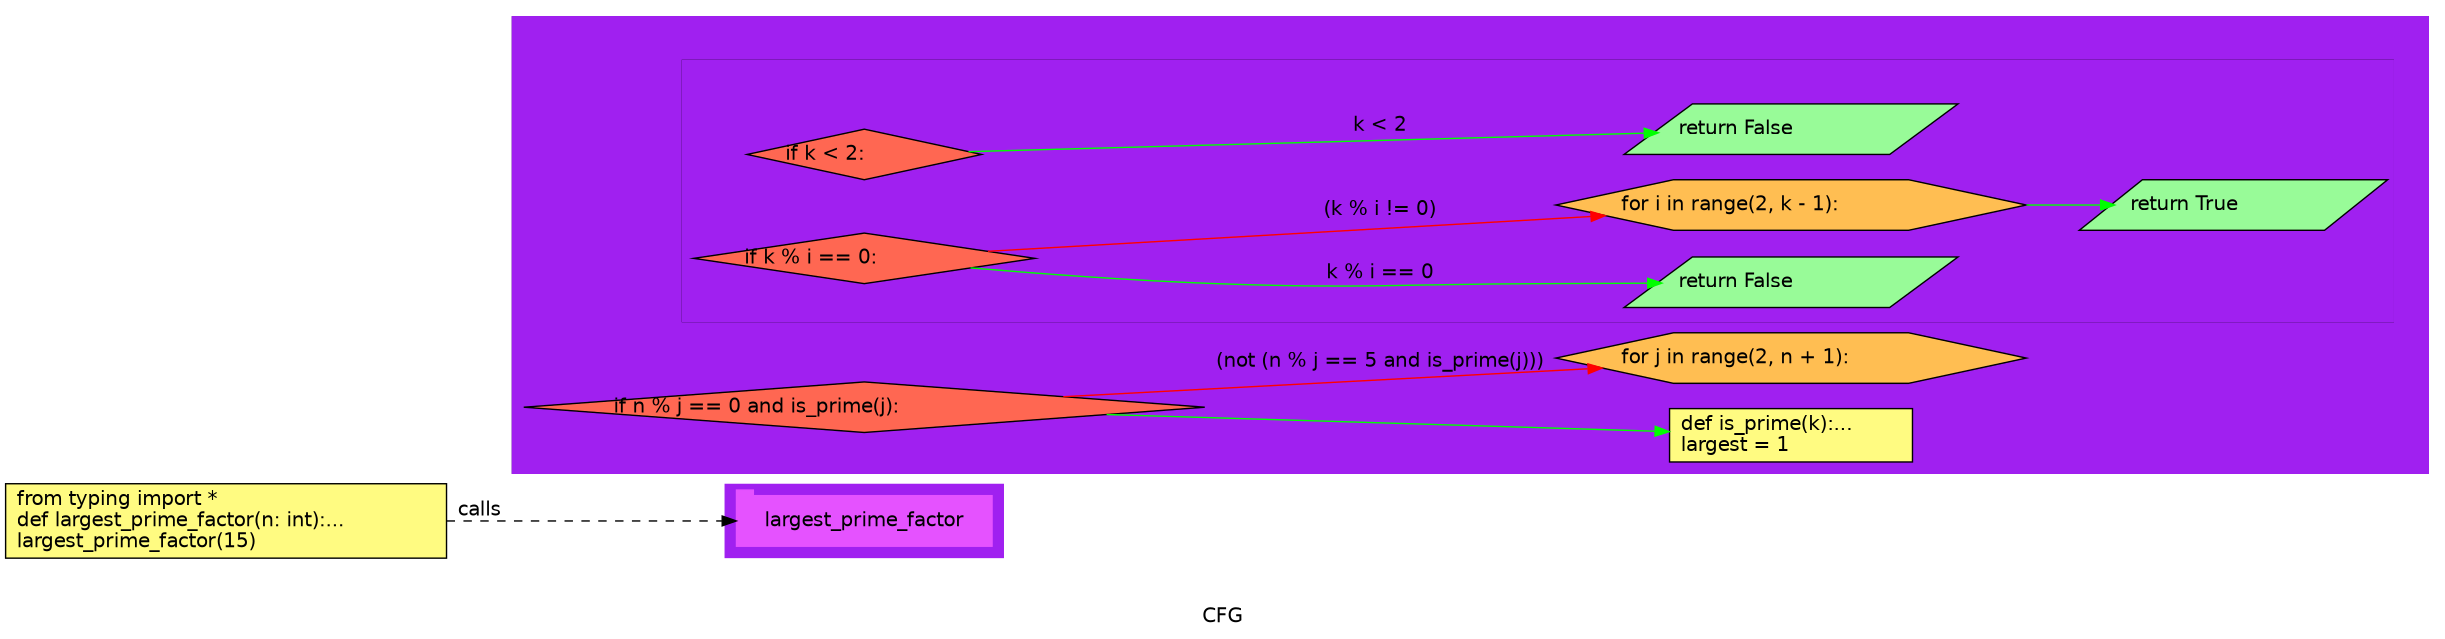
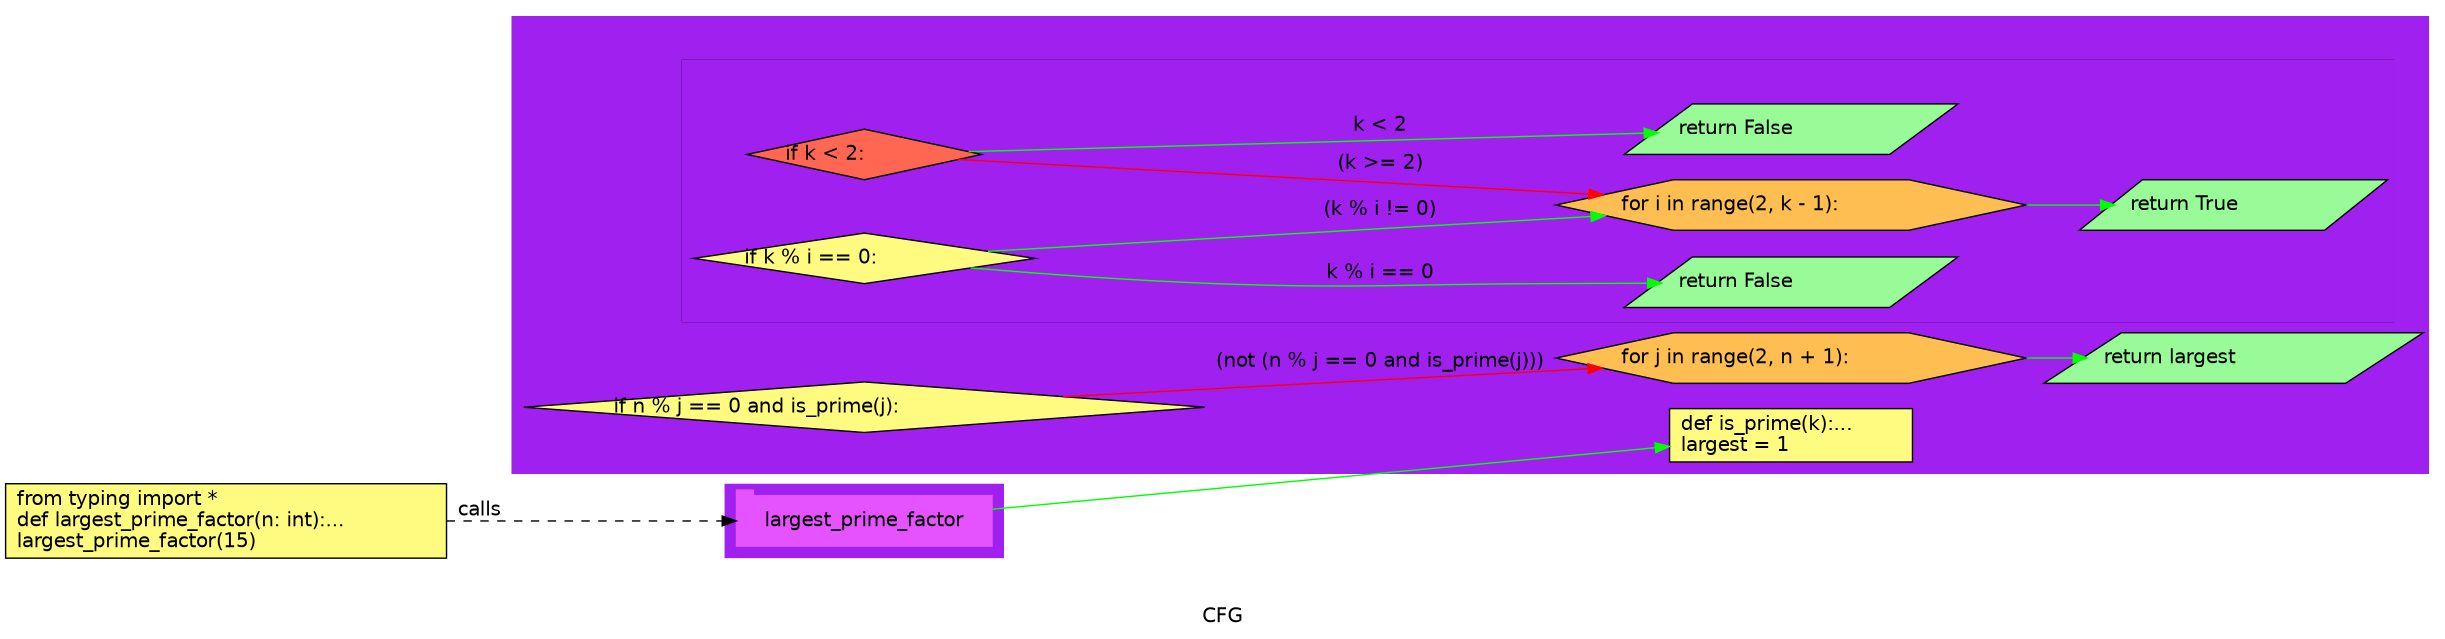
edge "if k < 2:" -> "for i in range(2, k - 1):": added, label "(k >= 2)"
edge "if k % i == 0:" -> "for i in range(2, k - 1):": color red -> green
node "if k % i == 0:": fillcolor #ff6752 -> #fffb81
node "return largest": added
edge "if n % j == 0 and is_prime(j):" -> "for j in range(2, n + 1):": label "(not (n % j == 5 and is_prime(j)))" -> "(not (n % j == 0 and is_prime(j)))"
node "if n % j == 0 and is_prime(j):": fillcolor #ff6752 -> #fffb81
edge "if n % j == 0 and is_prime(j):" -> "def is_prime(k):... largest = 1": now "largest_prime_factor" -> "def is_prime(k):... largest = 1"
